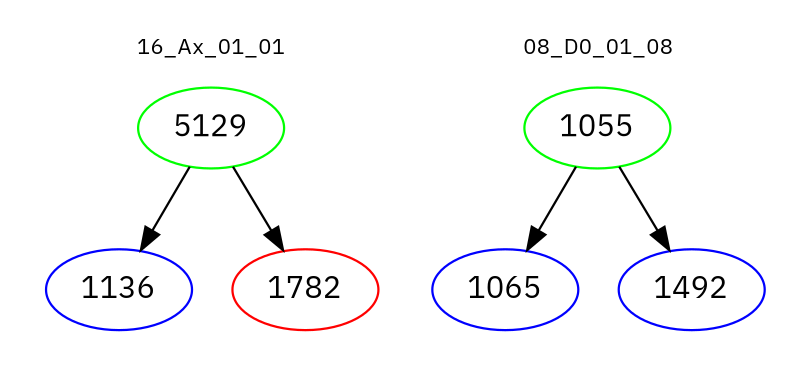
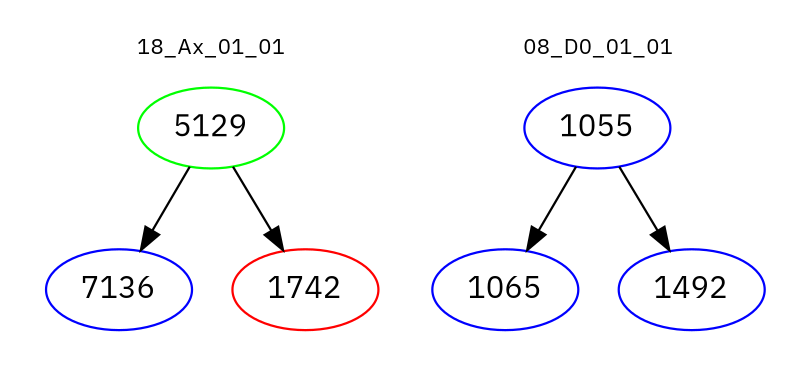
cluster "16_Ax_01_01": label "16_Ax_01_01" -> "18_Ax_01_01"
cluster "08_D0_01_08": label "08_D0_01_08" -> "08_D0_01_01"
node "1055": color green -> blue
node "1136": label "1136" -> "7136"
node "1782": label "1782" -> "1742"
